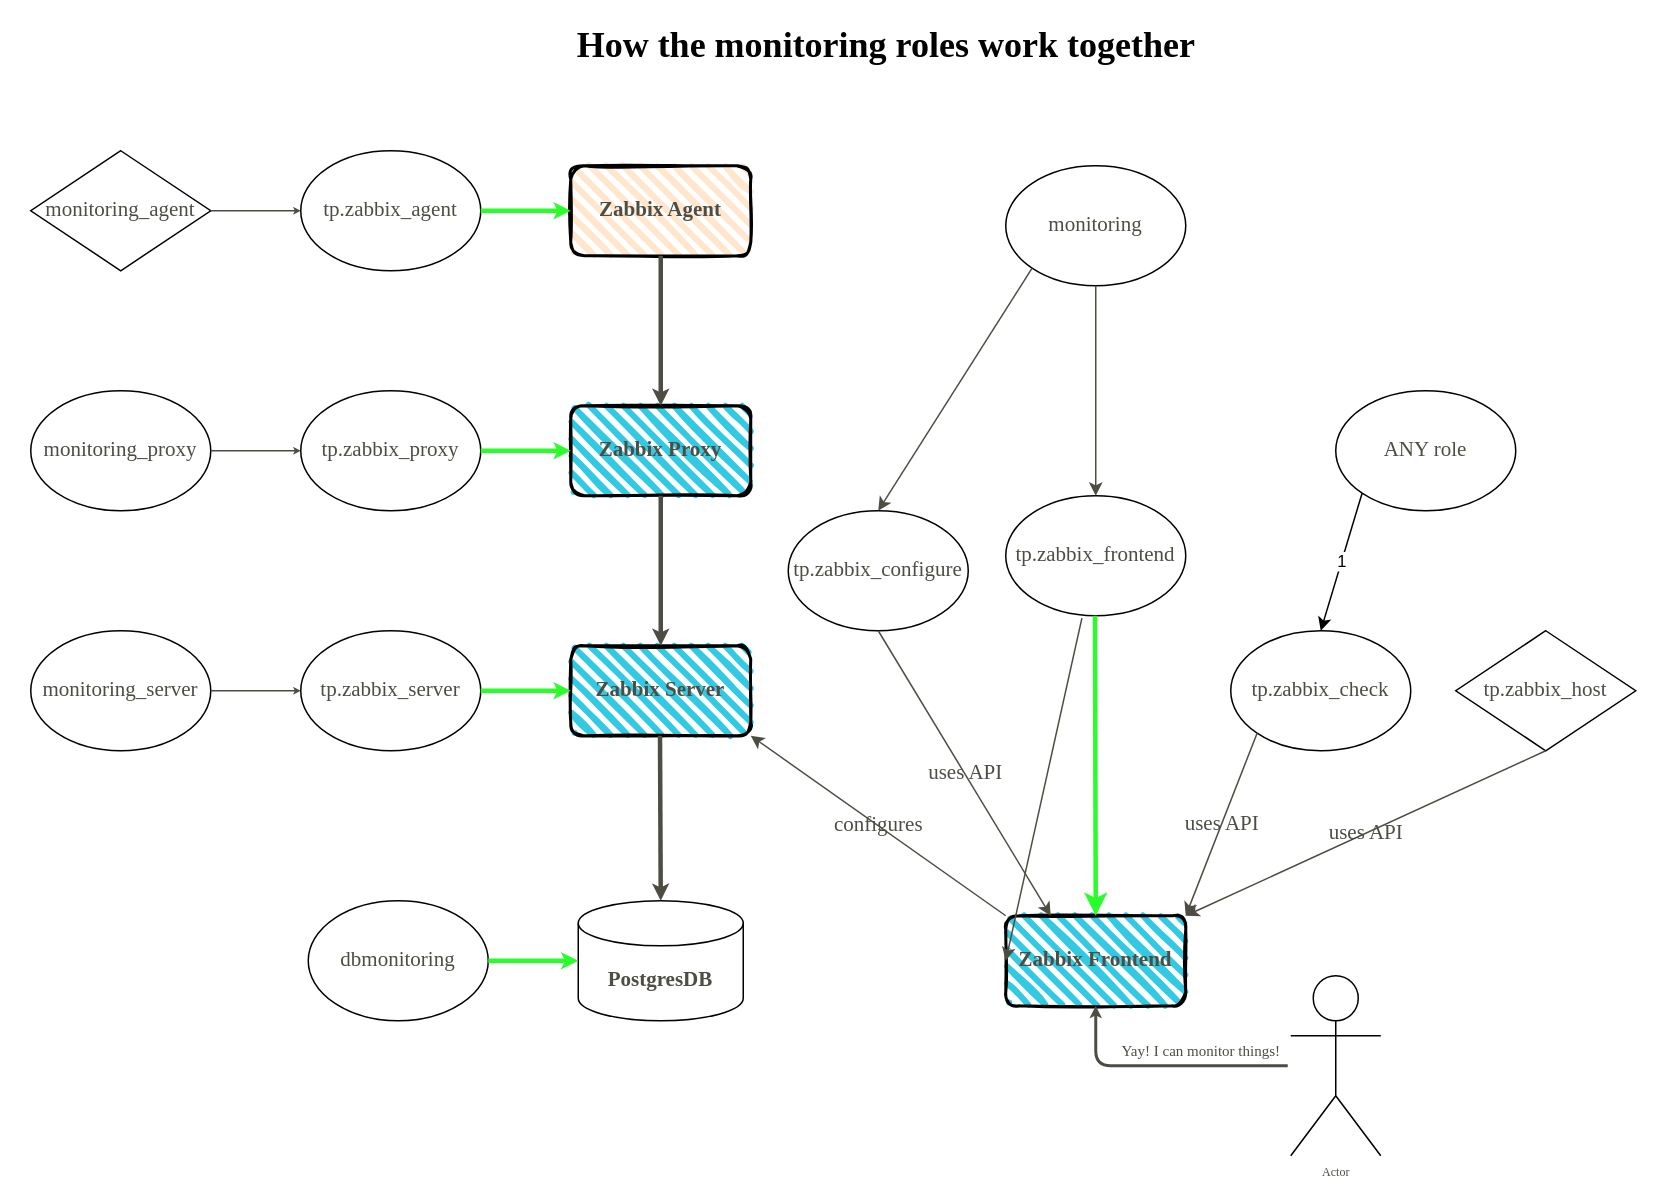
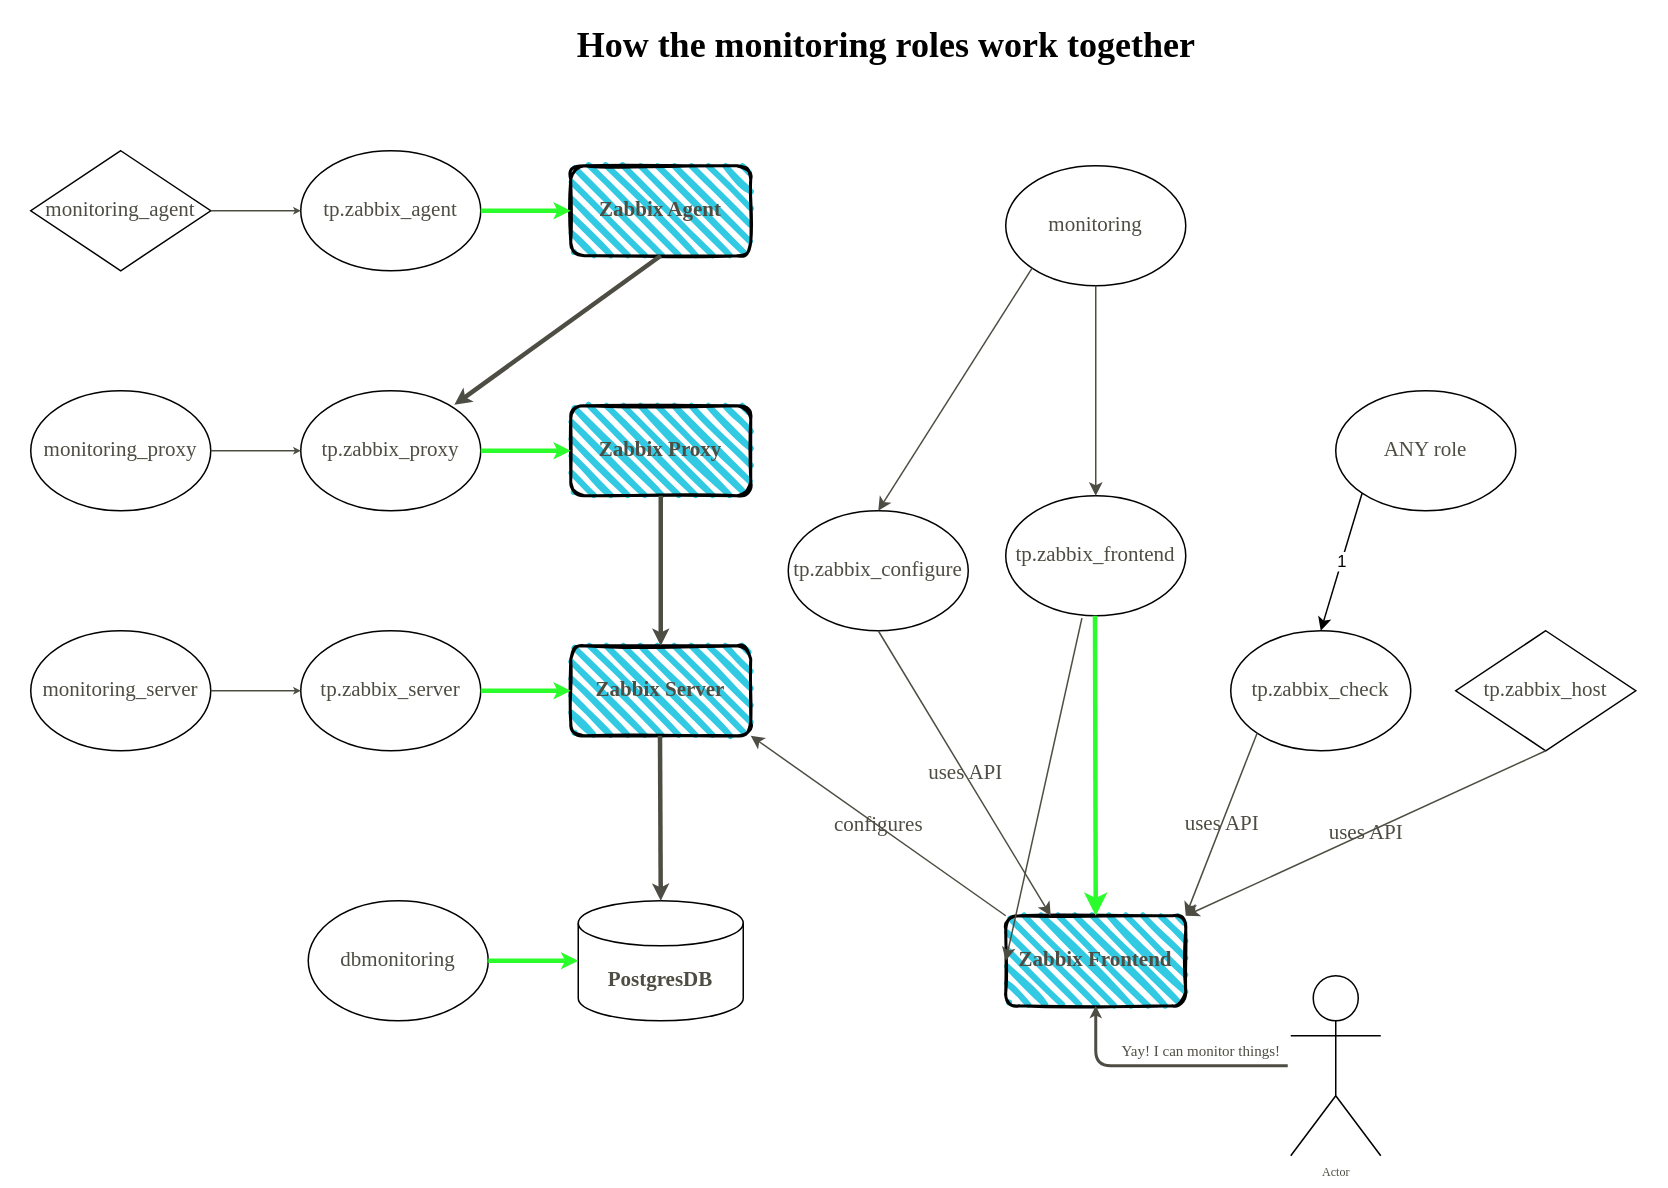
node "Zabbix Agent": fillcolor #ffe6cc -> #32cae2
edge "Zabbix Agent" -> "Zabbix Proxy": now "Zabbix Agent" -> "tp.zabbix_proxy"
